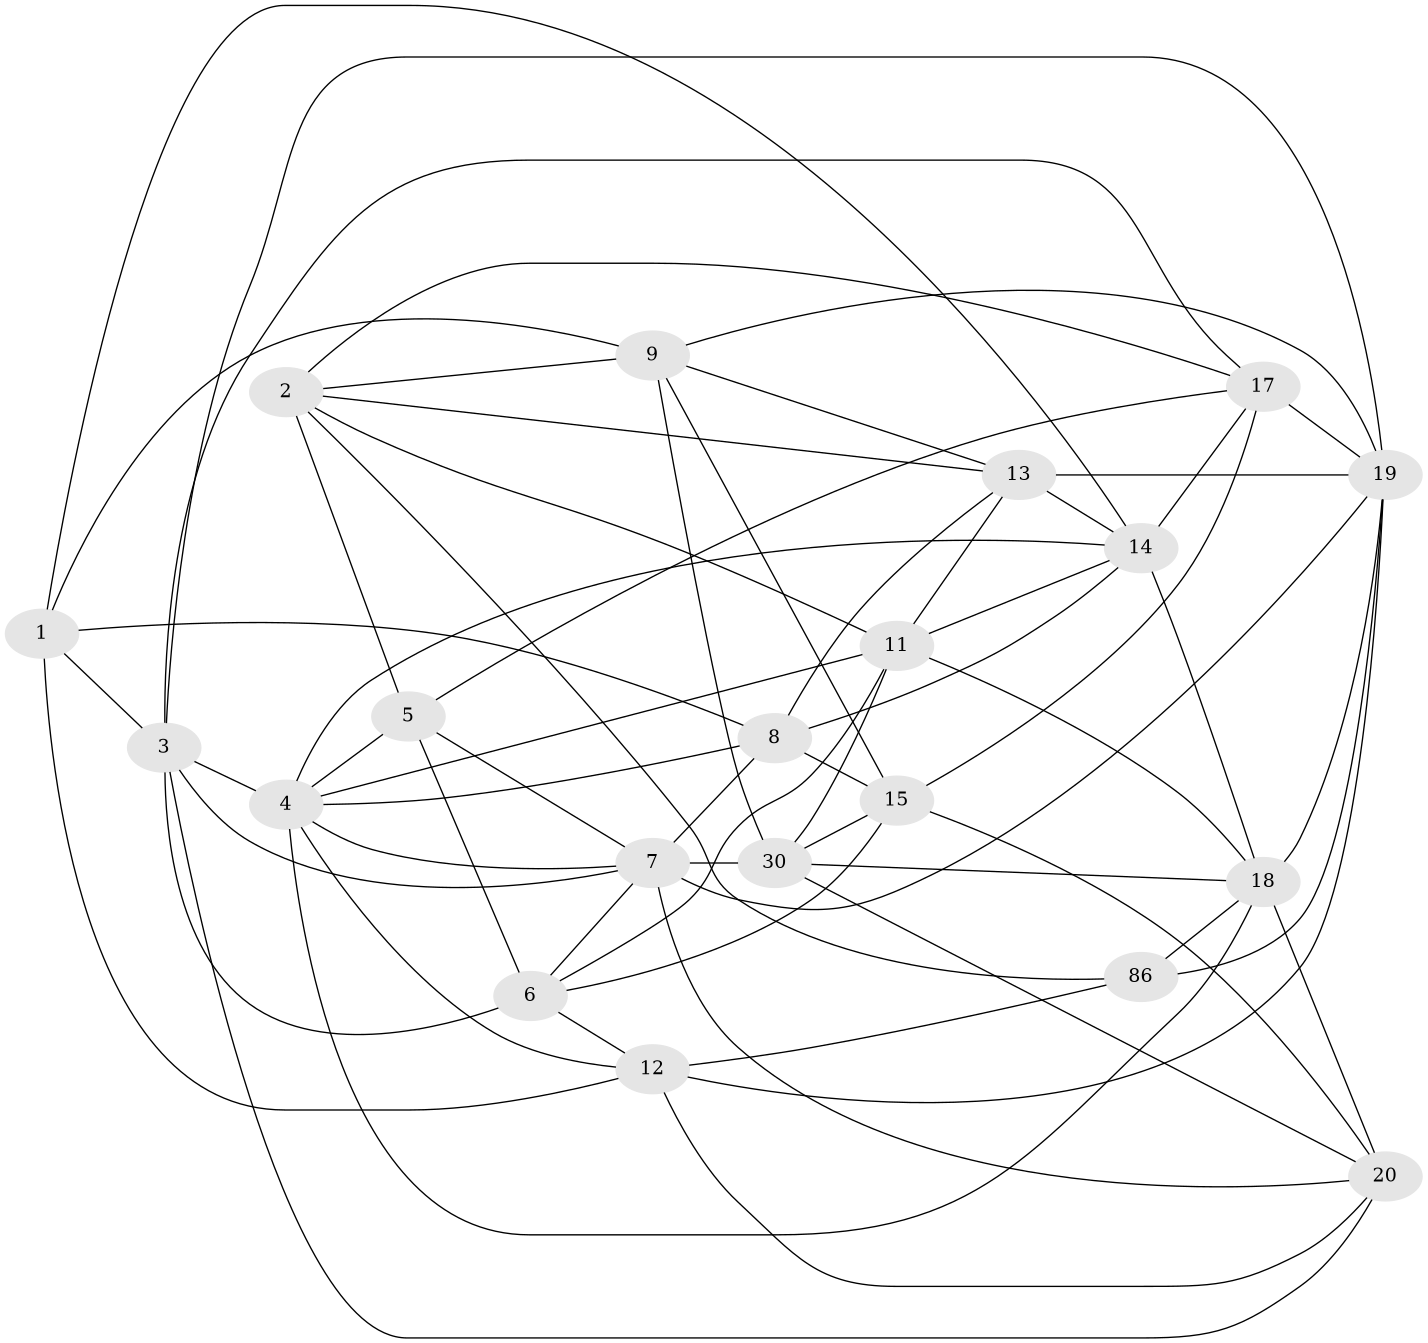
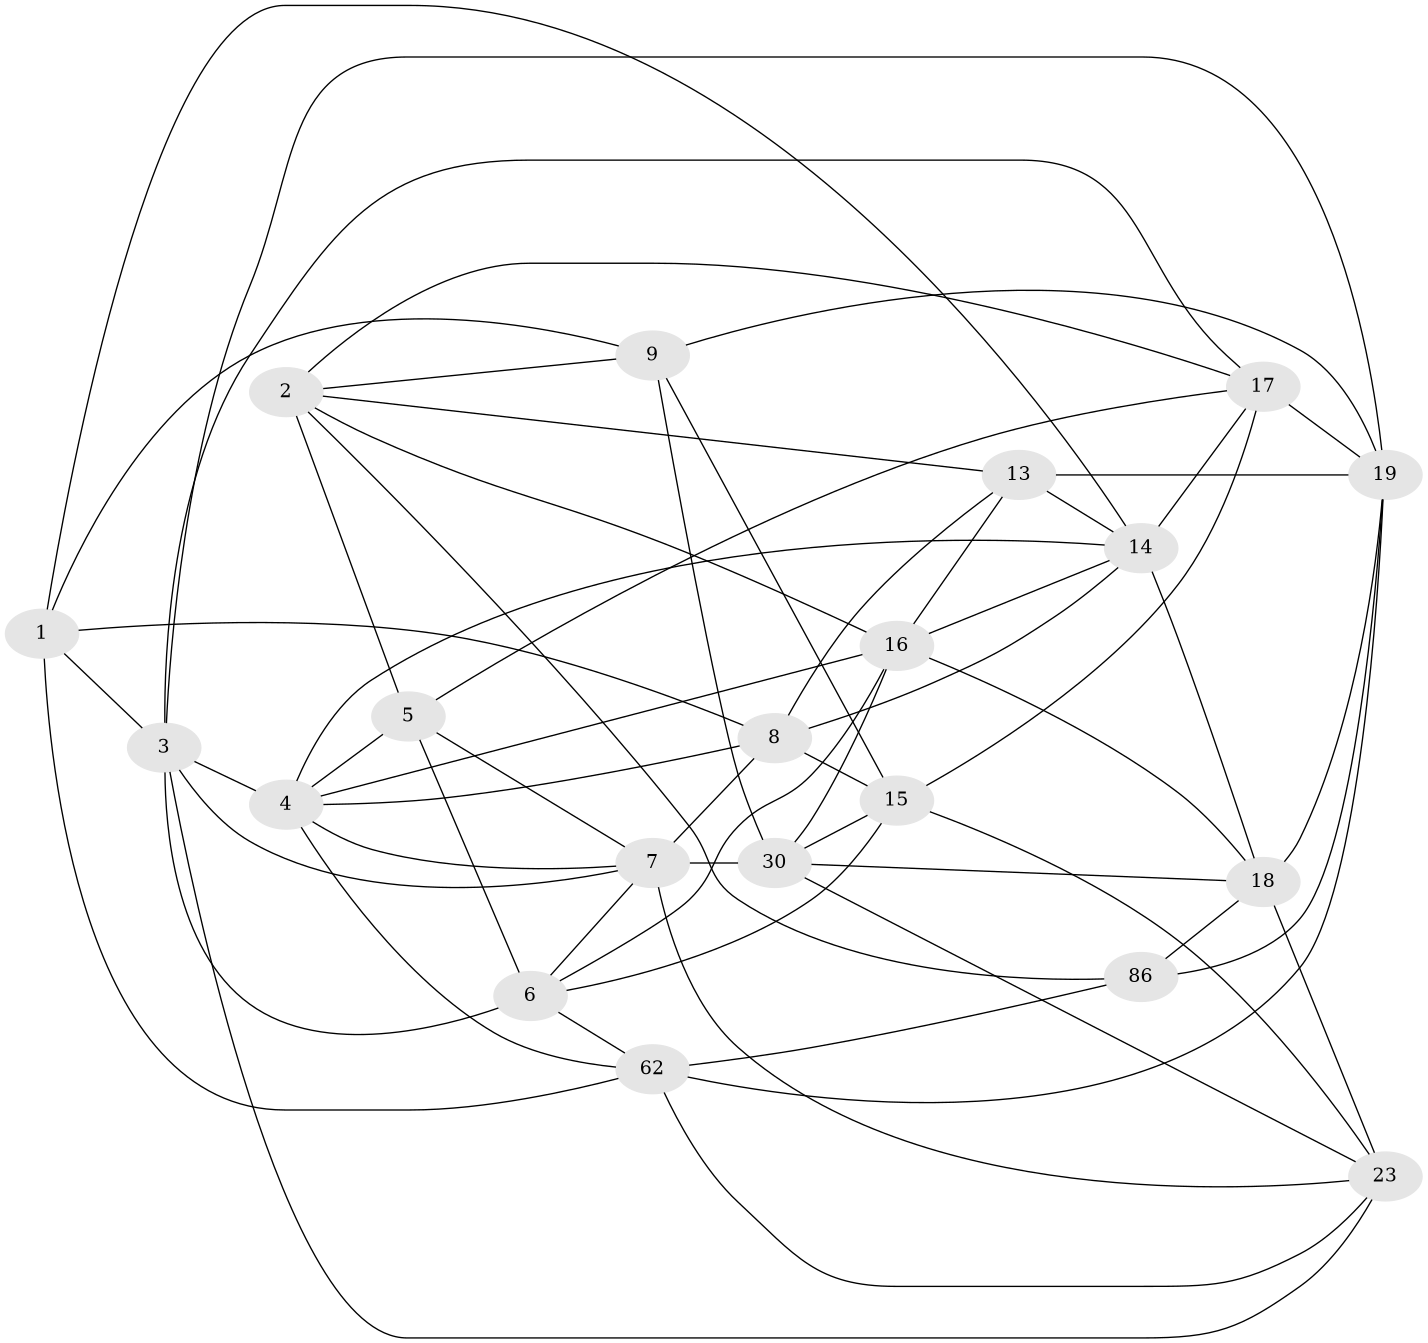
edge "9" -- "13": removed
node "11": label "11" -> "16"
edge "19" -- "7": removed
node "12": label "12" -> "62"
node "20": label "20" -> "23"
edge "4" -- "18": removed
